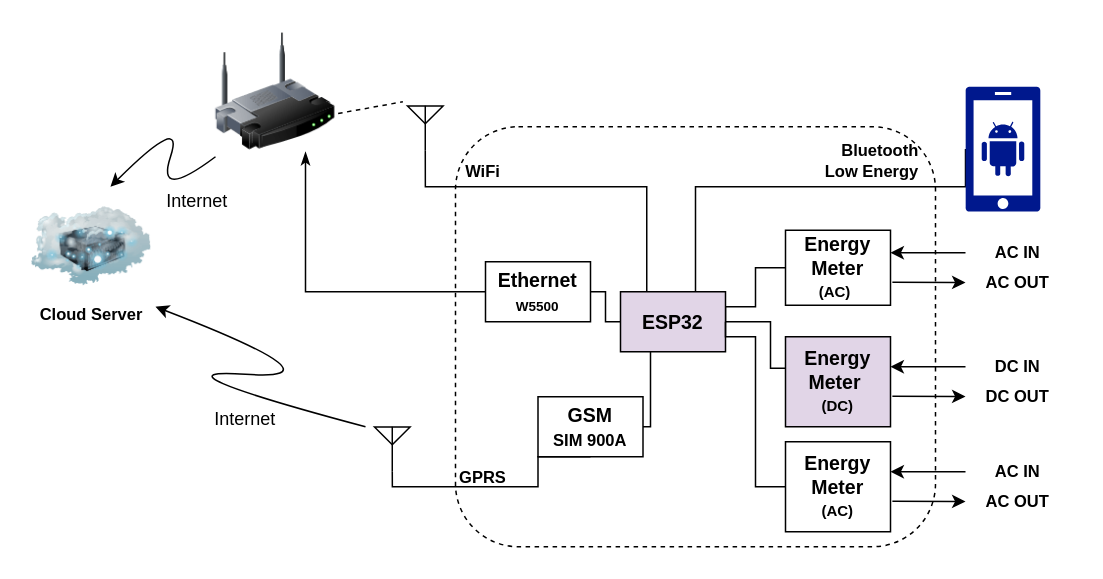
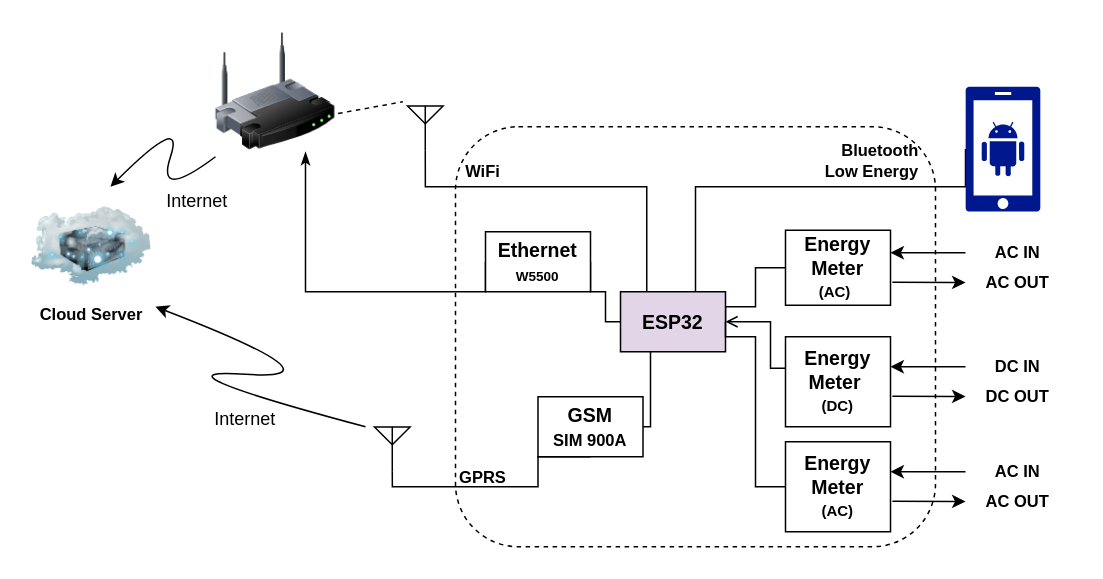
node "Ethernet W5500": moved (538, 292) -> (538, 262)
edge "ESP32" -- "Energy Meter (DC)": arrowhead none -> open
node "Energy Meter (DC)": fillcolor #e1d5e7 -> #ffffff
